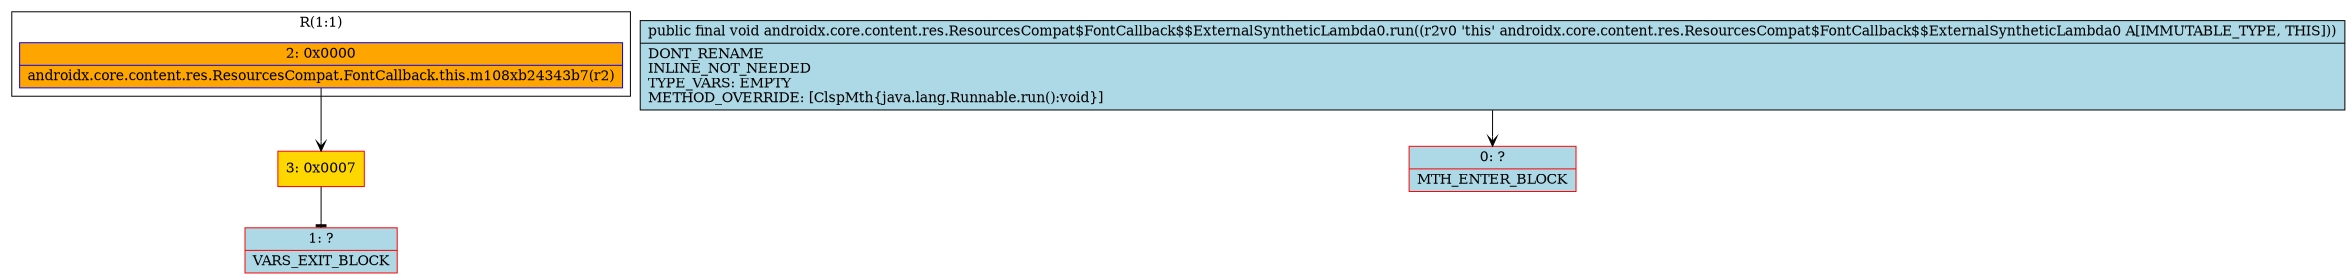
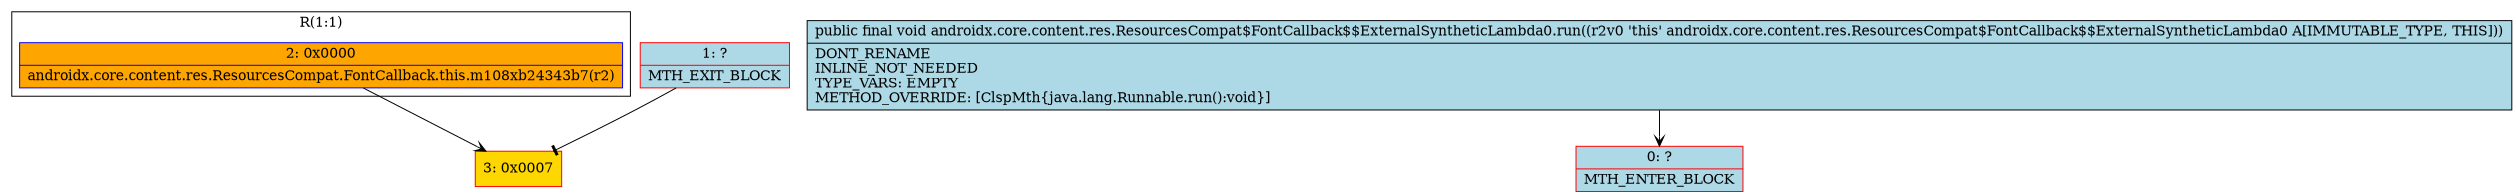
edge "3: 0x0007" -> "1: ?": reversed
node "1: ?": text "VARS_EXIT_BLOCK" -> "MTH_EXIT_BLOCK"
